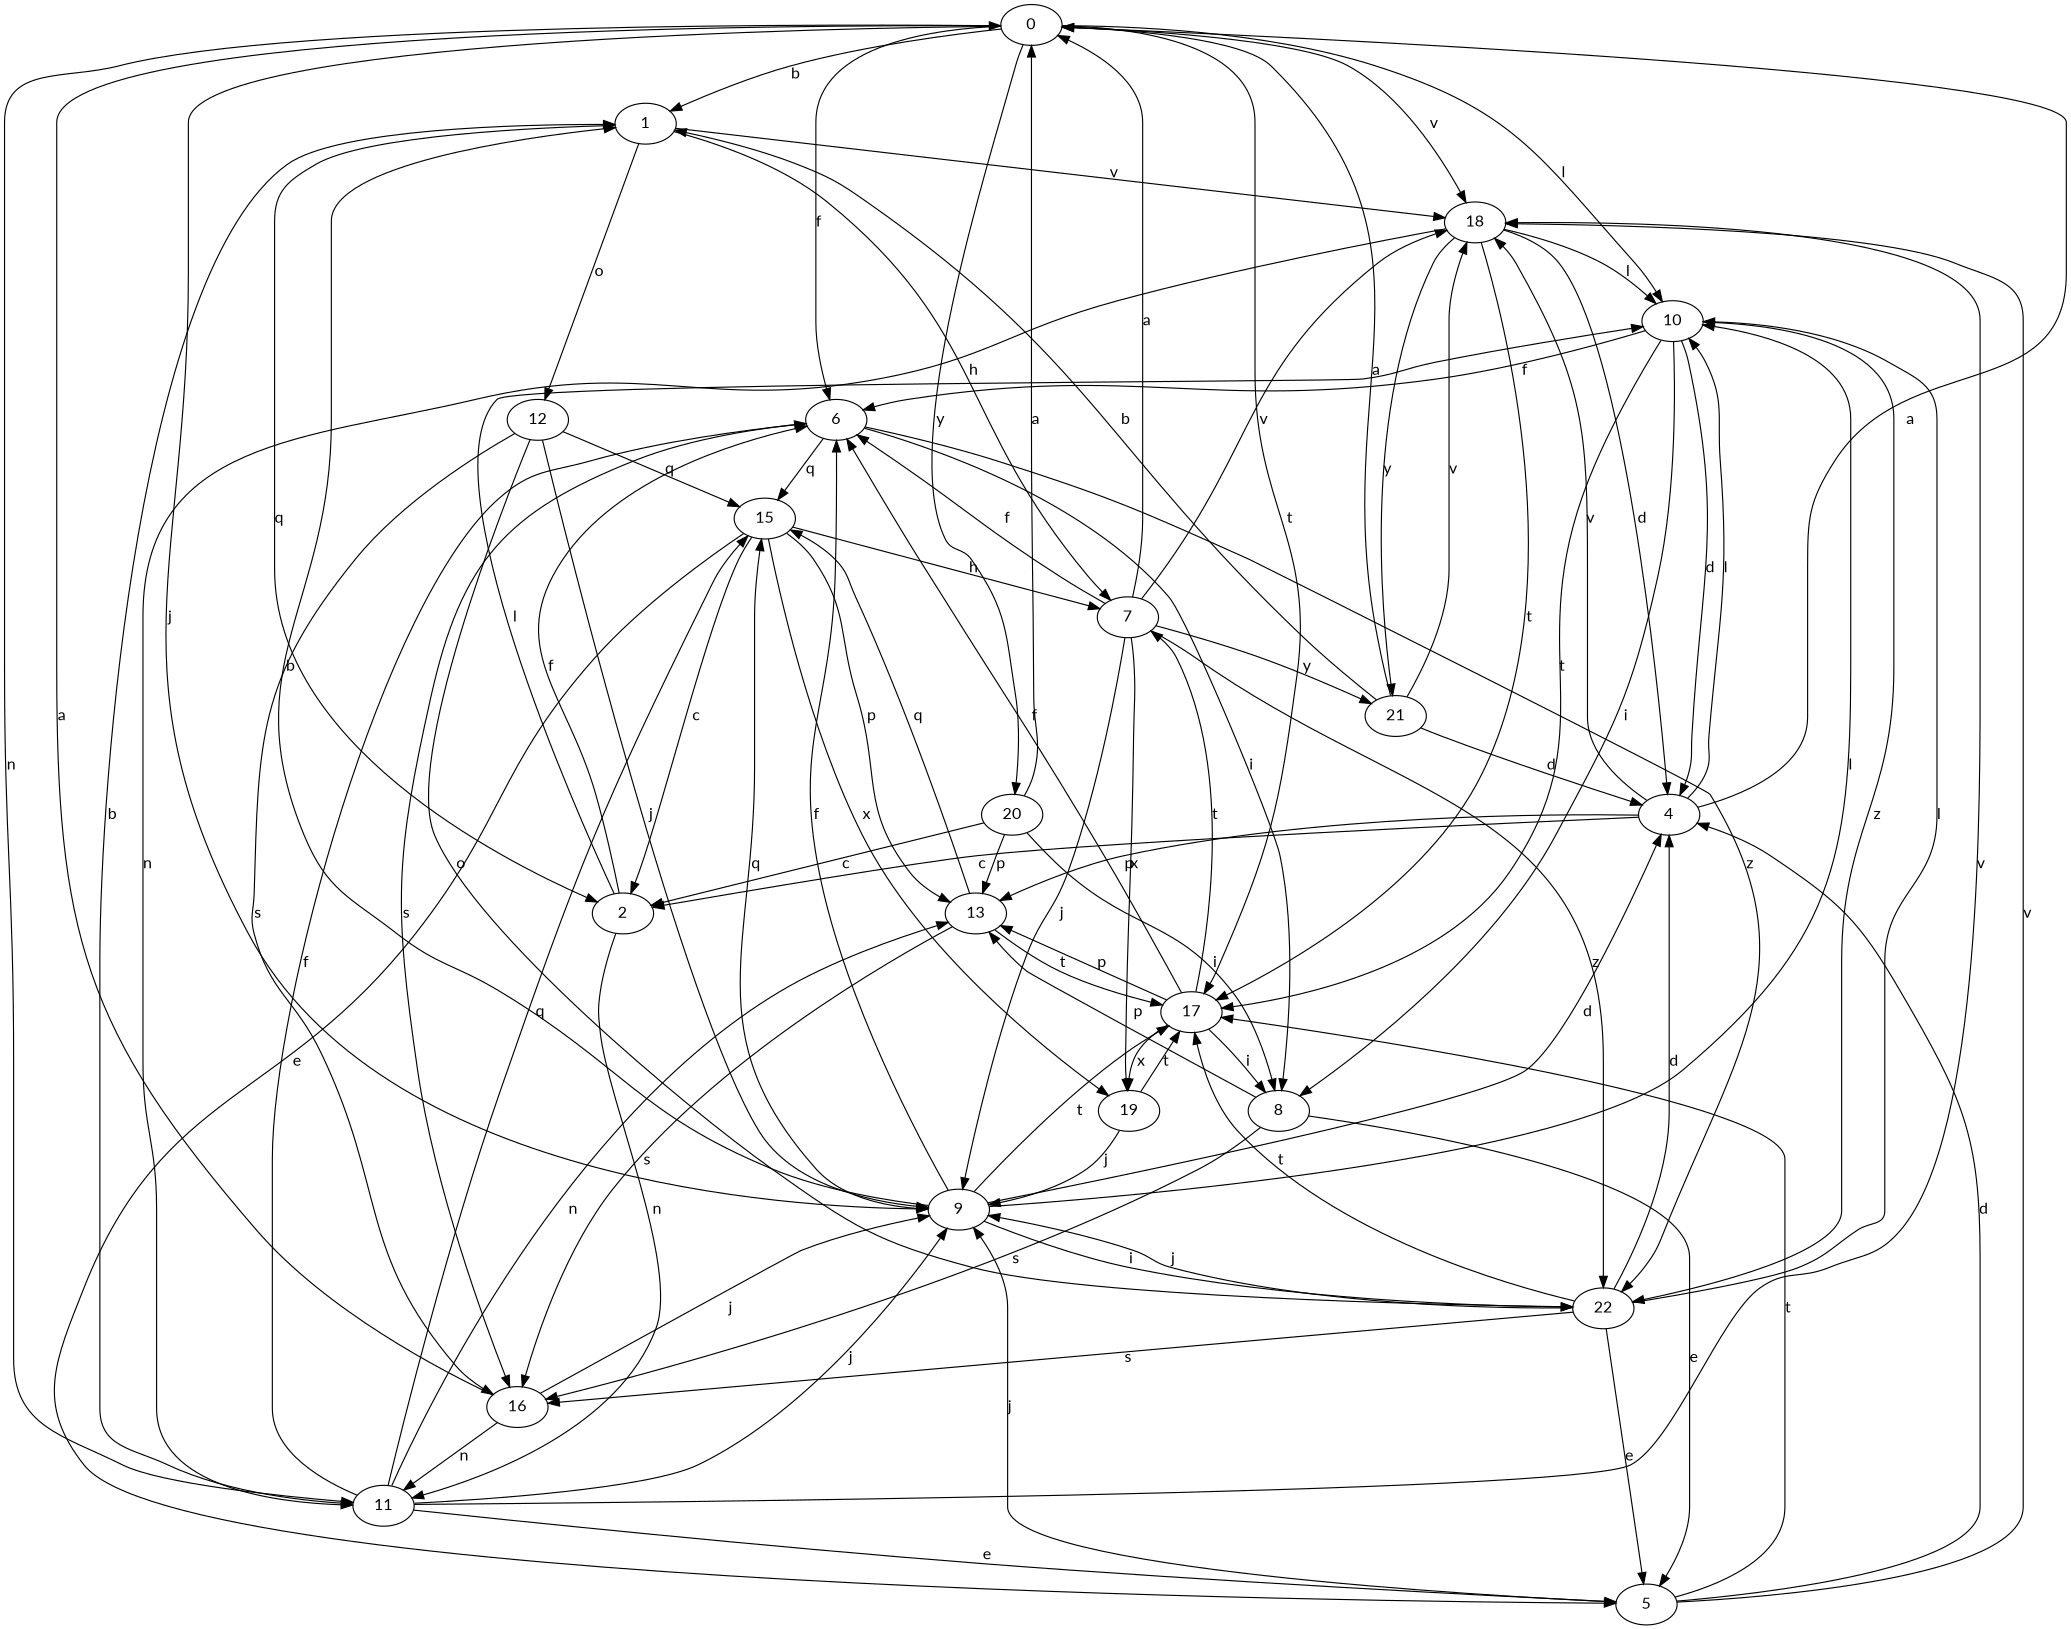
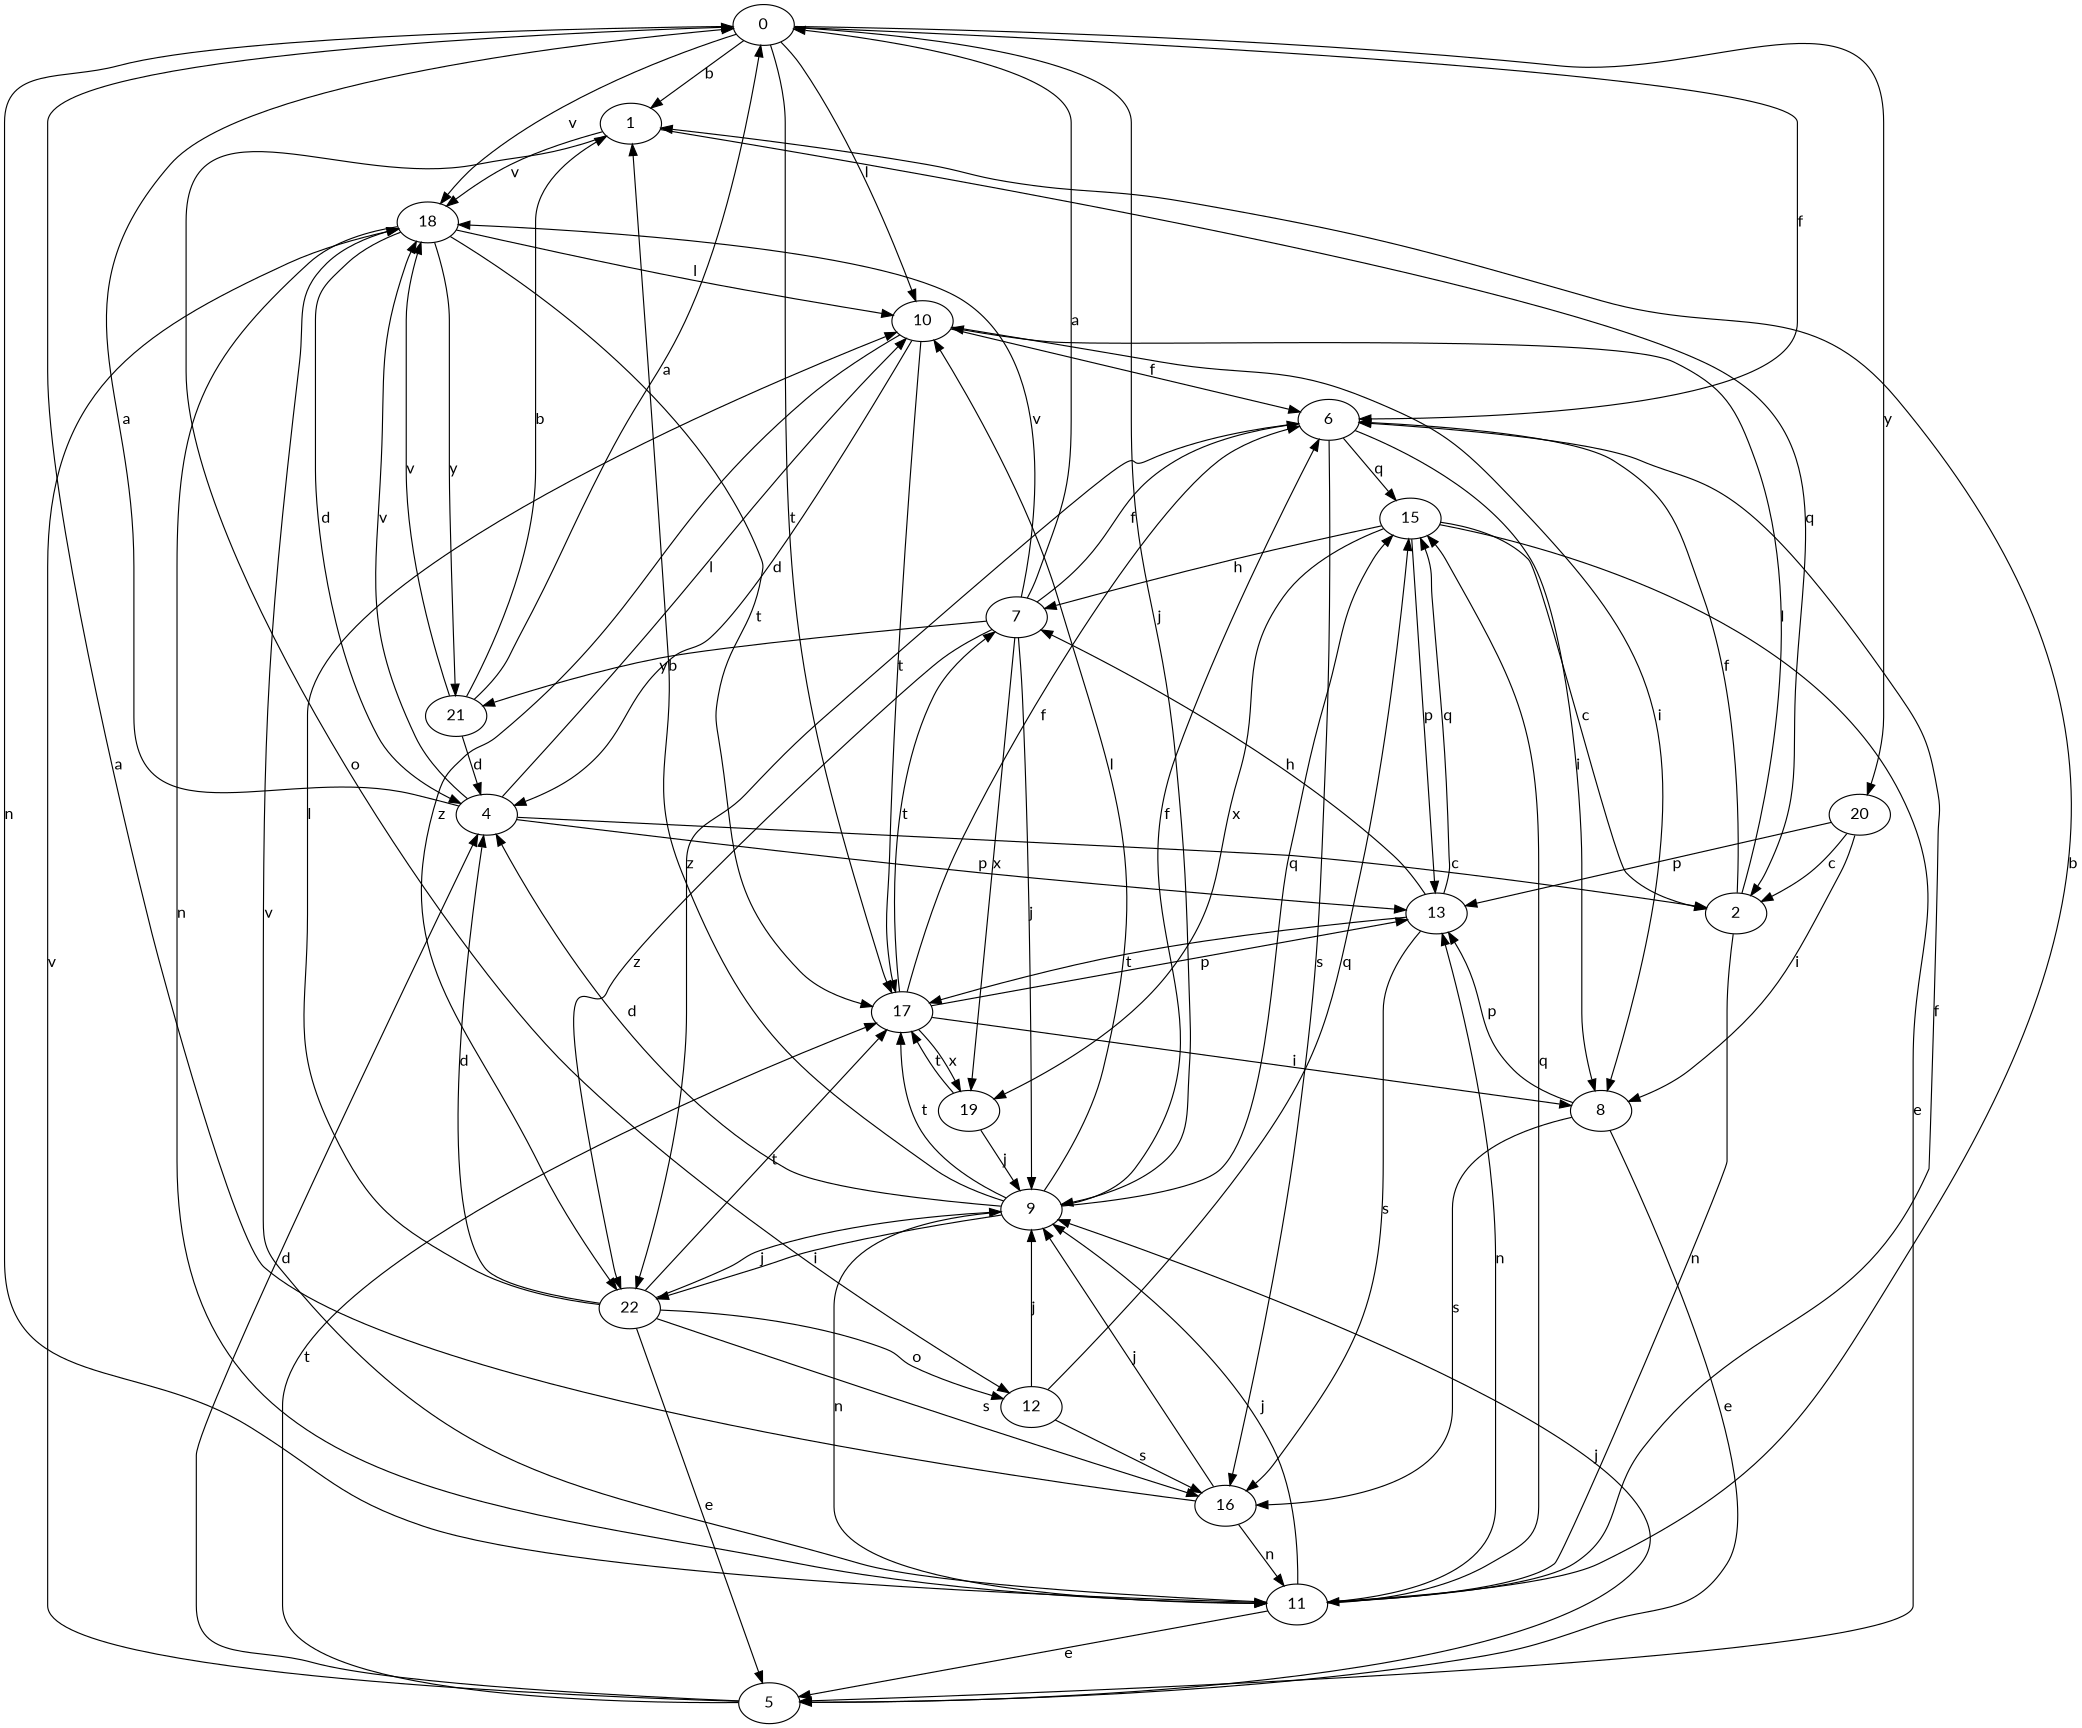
edge "1" -> "7": now "13" -> "7"
edge "20" -> "0": removed, label "a"
edge "12" -> "22": reversed
edge "9" -> "11": added, label "n"
